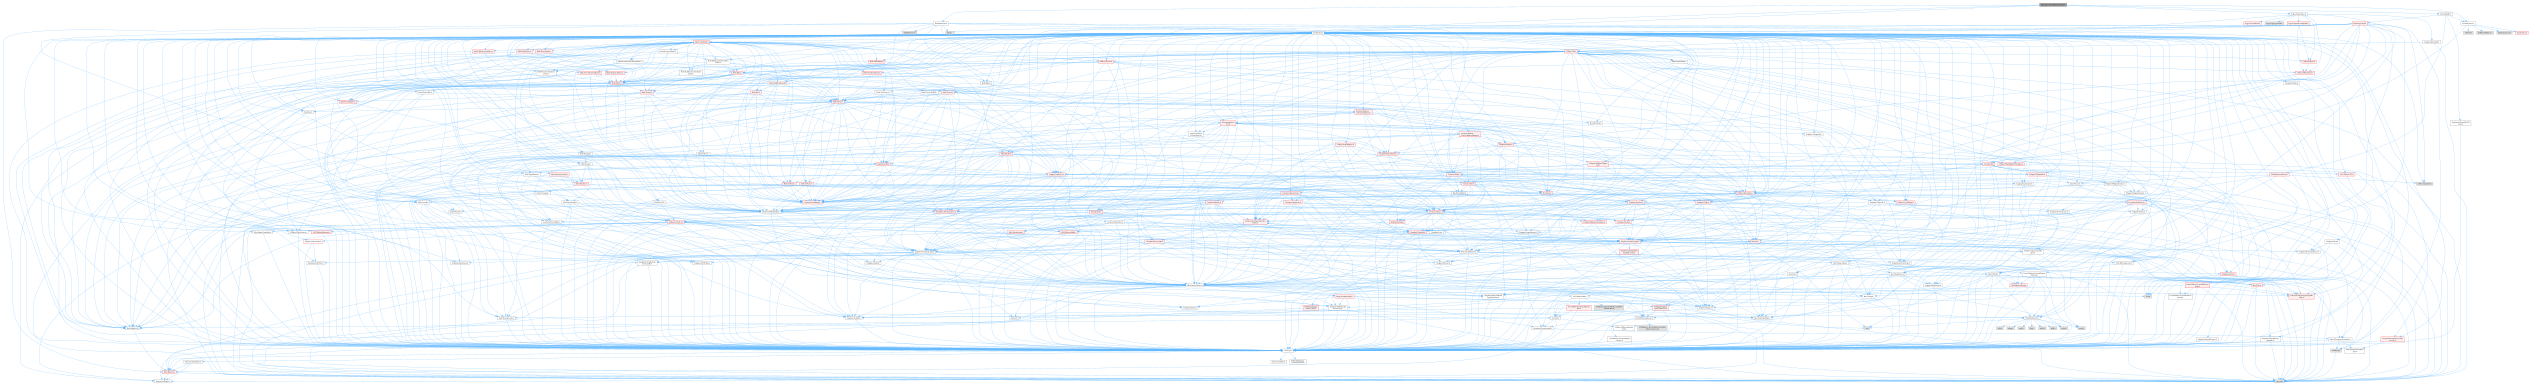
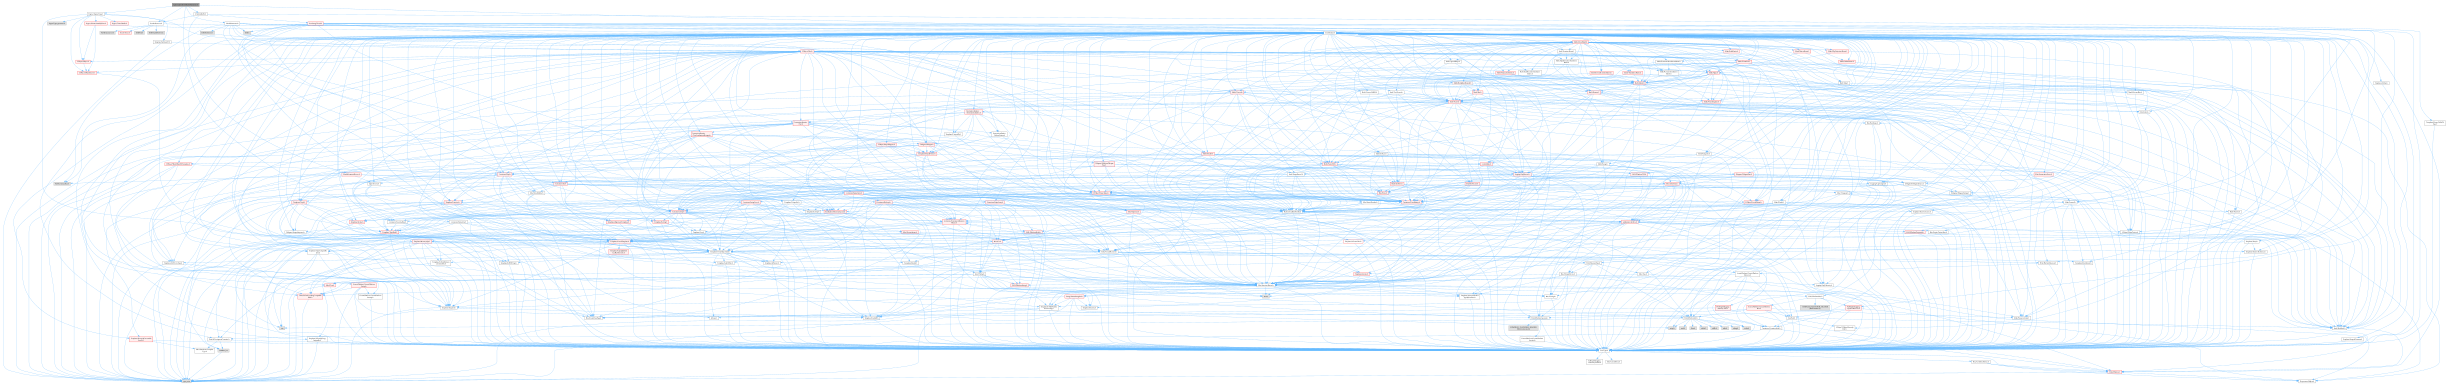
edge "Containers/ScriptArray.h" -> "initializer_list": now "Containers/ContainerAllocation Policies.h" -> "initializer_list"
edge "CoreGlobals.h" -> "ProfilingDebugging /CpuProfilerTrace.h": now "CoreGlobals.h" -> "HAL/PlatformAtomics.h"
